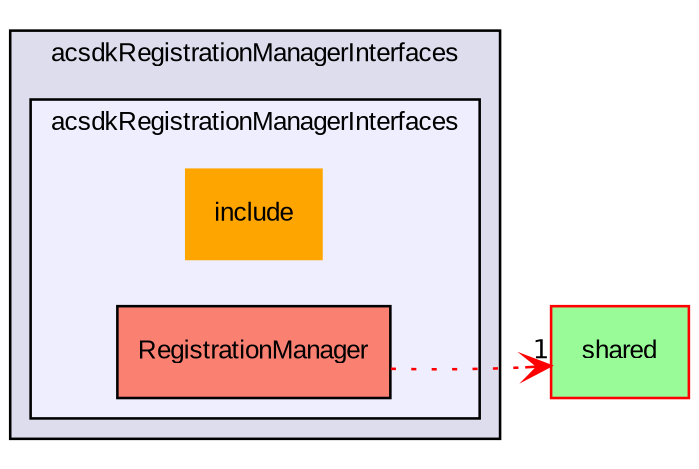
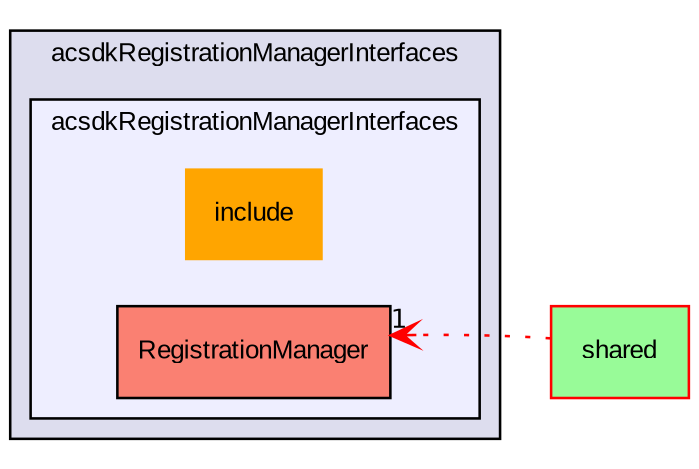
edge "RegistrationManager" -> "shared": reversed
